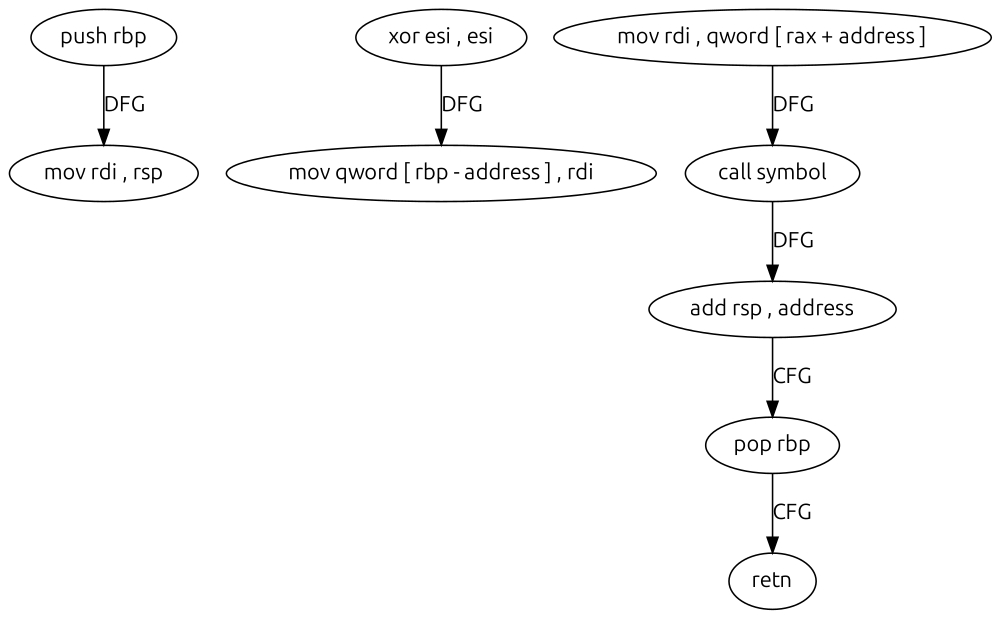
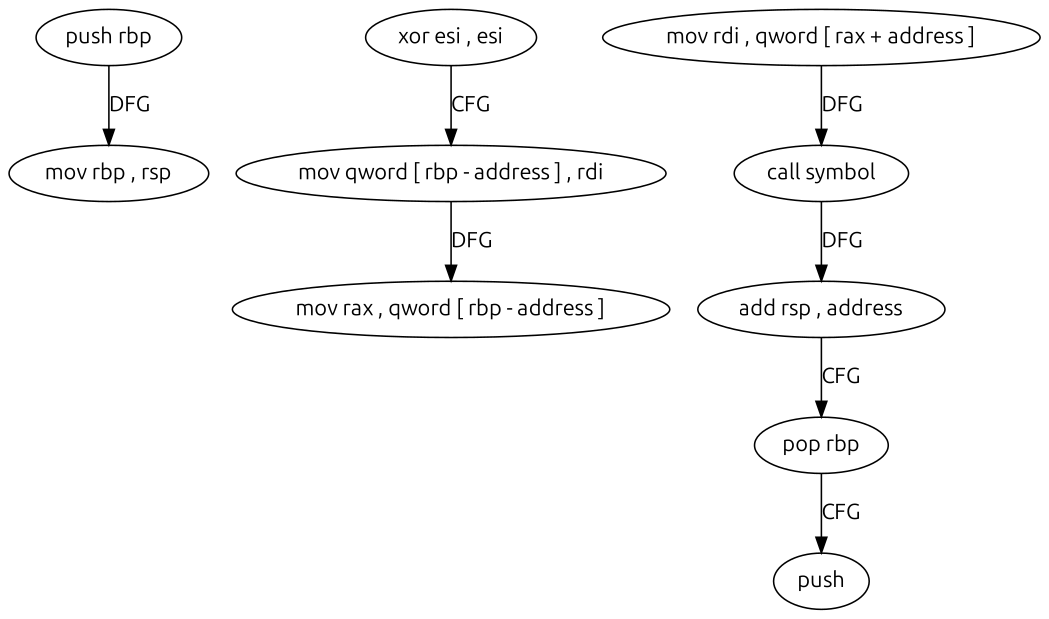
edge "xor esi , esi" -> "mov qword [ rbp - address ] , rdi": label "DFG" -> "CFG"
node "mov rdi , rsp": label "mov rdi , rsp" -> "mov rbp , rsp"
node "mov rax , qword [ rbp - address ]": added
node "retn": label "retn" -> "push"
